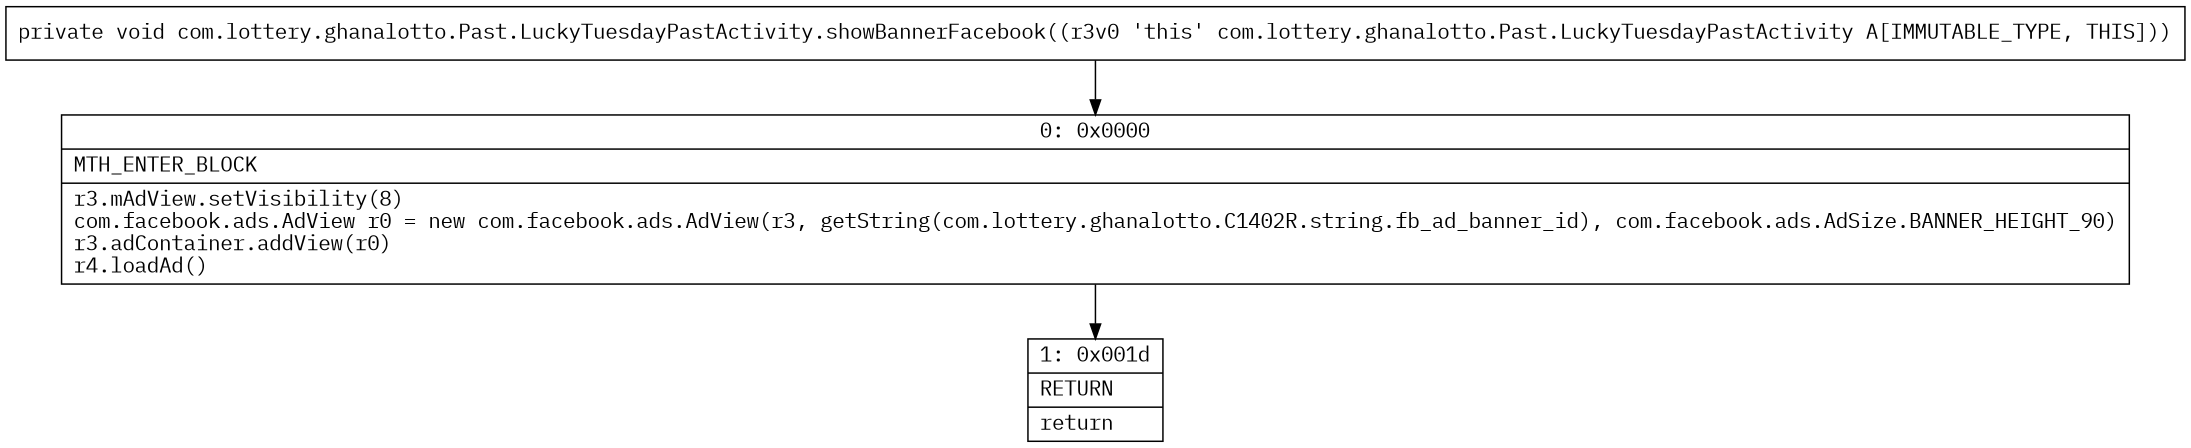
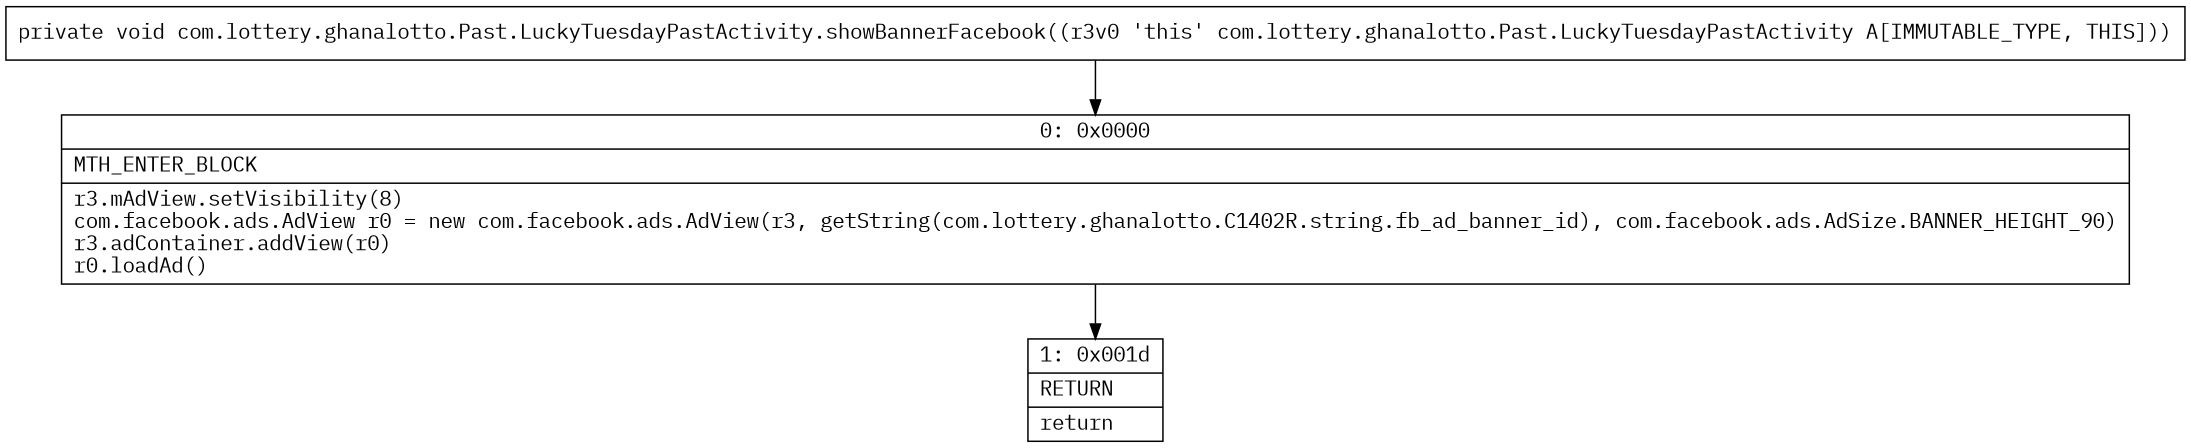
node "0: 0x0000": text "r4.loadAd()" -> "r0.loadAd()"
